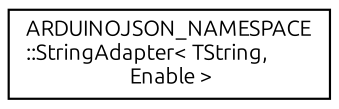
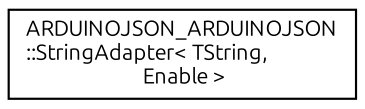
node "ARDUINOJSON_NAMESPACE ::StringAdapter< TString, Enable >": label "ARDUINOJSON_NAMESPACE ::StringAdapter< TString, Enable >" -> "ARDUINOJSON_ARDUINOJSON ::StringAdapter< TString, Enable >"
